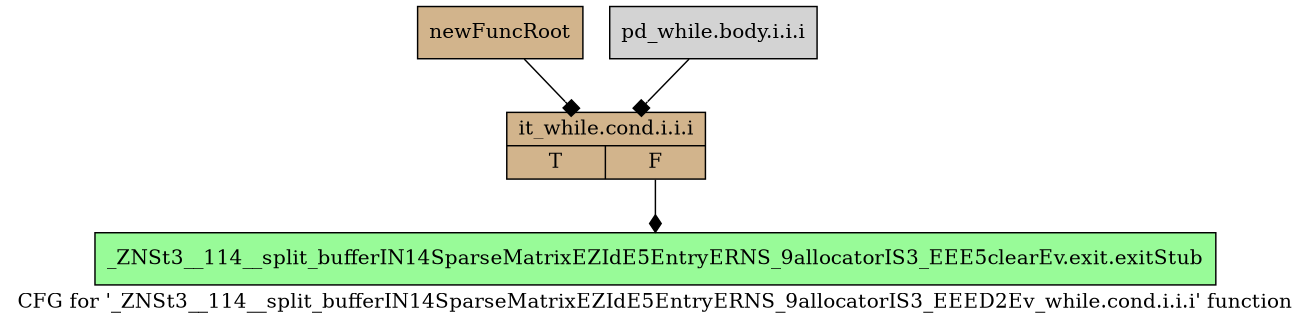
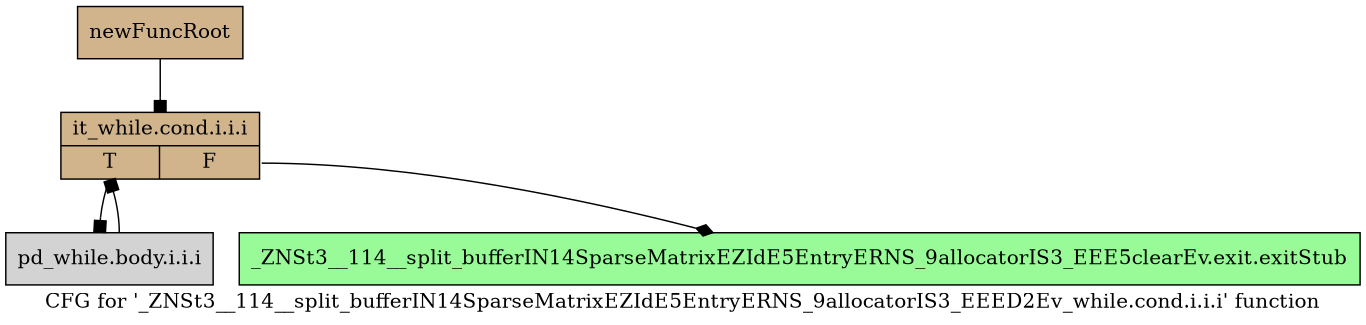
edge "it_while.cond.i.i.i" -> "pd_while.body.i.i.i": added
